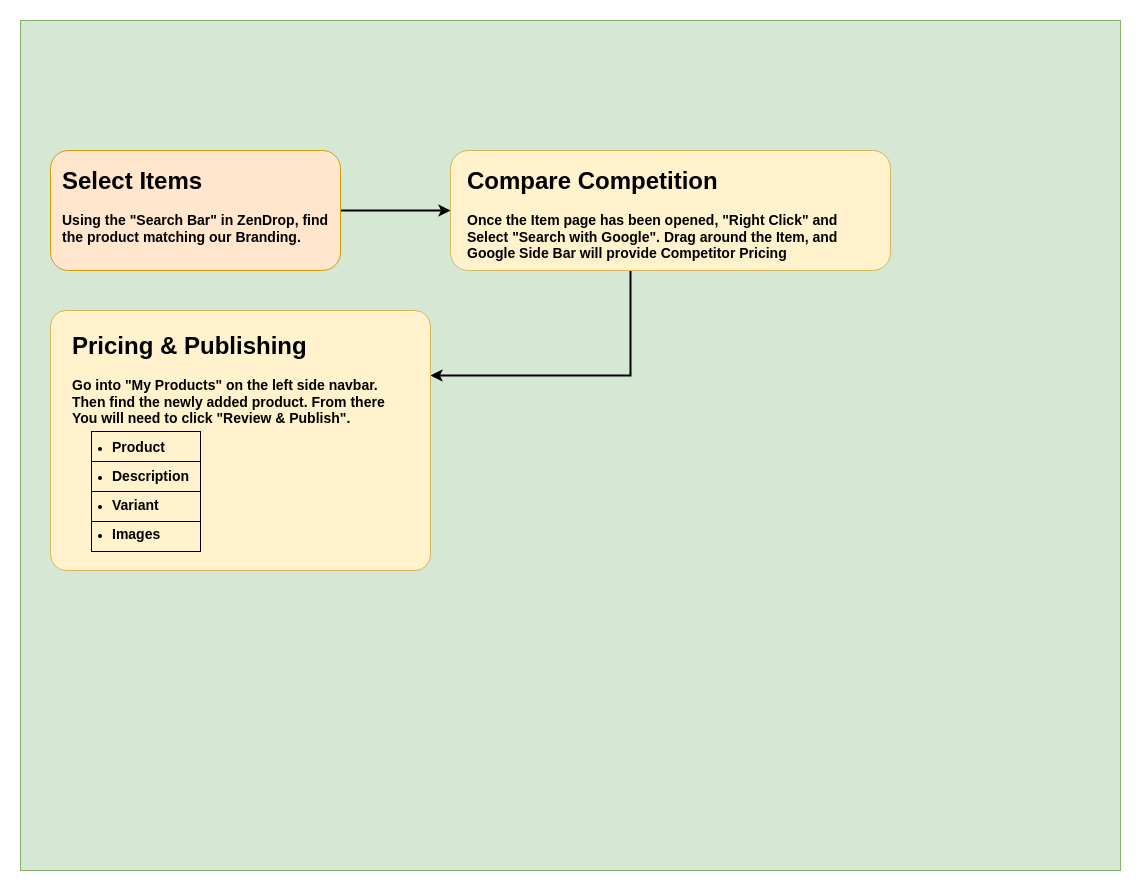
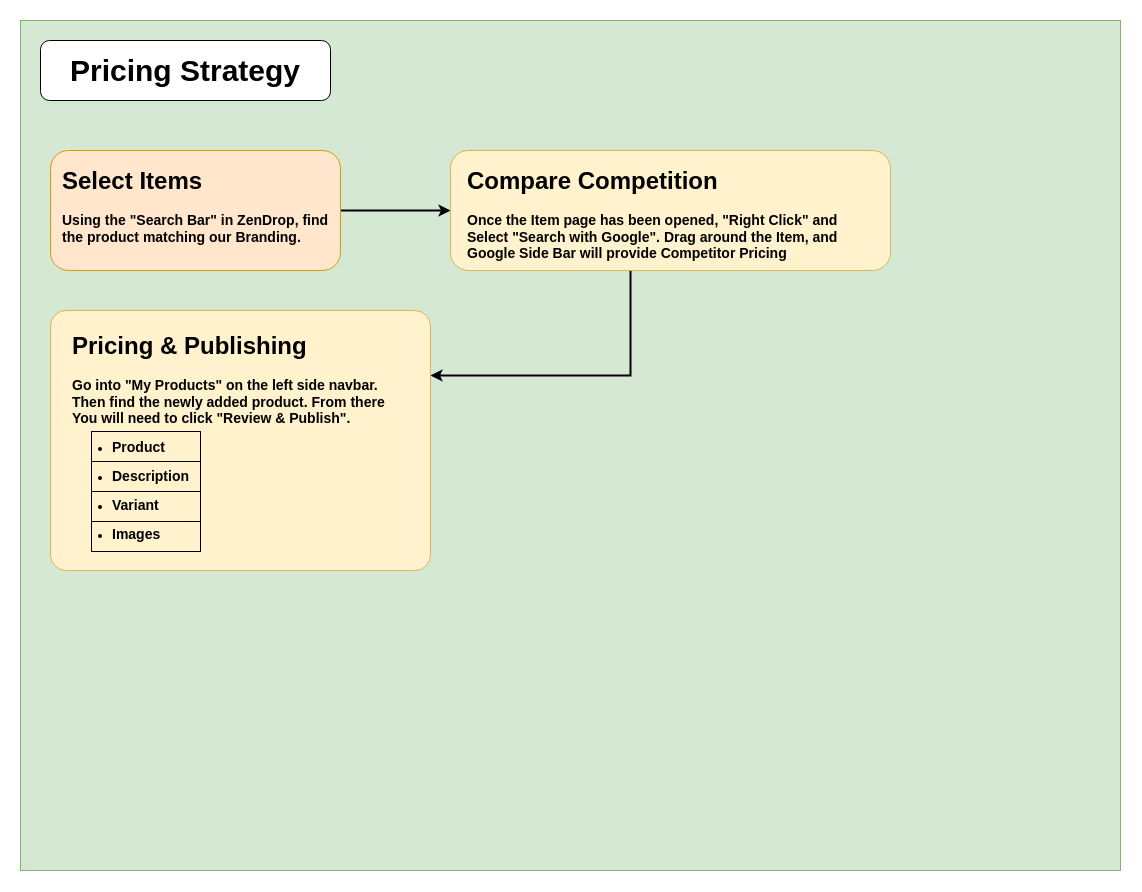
node "Pricing Strategy": added
